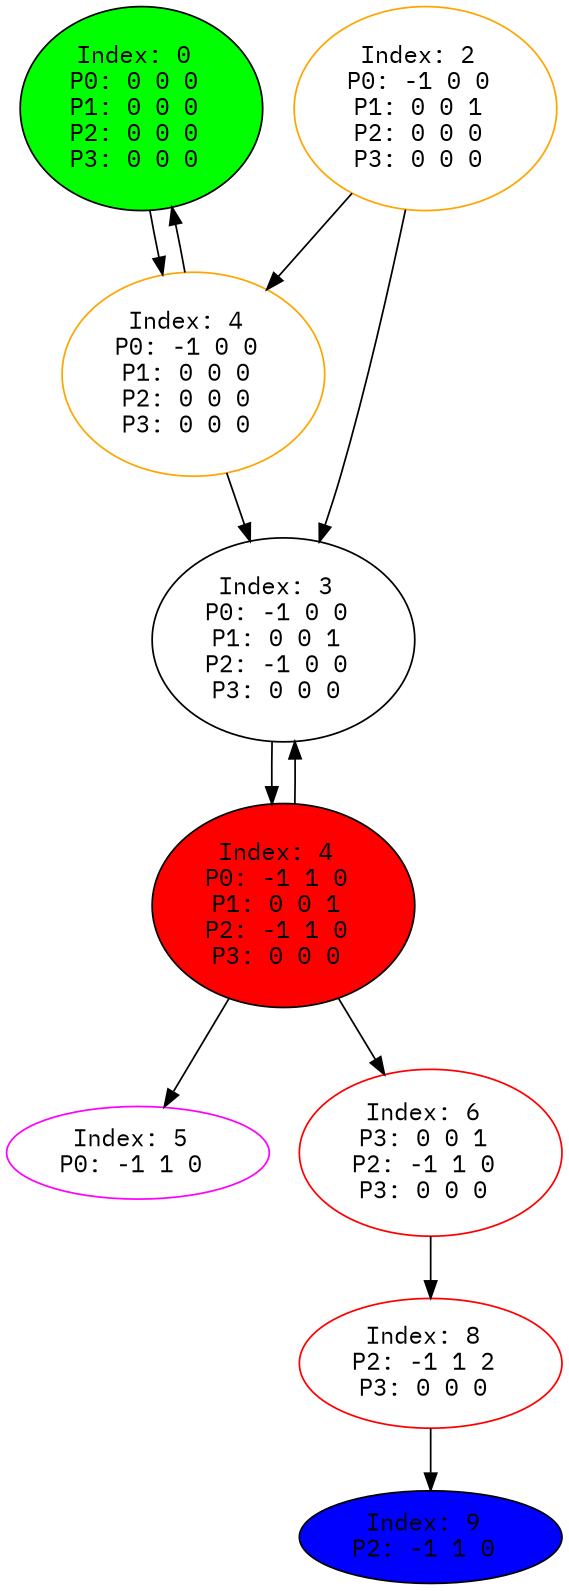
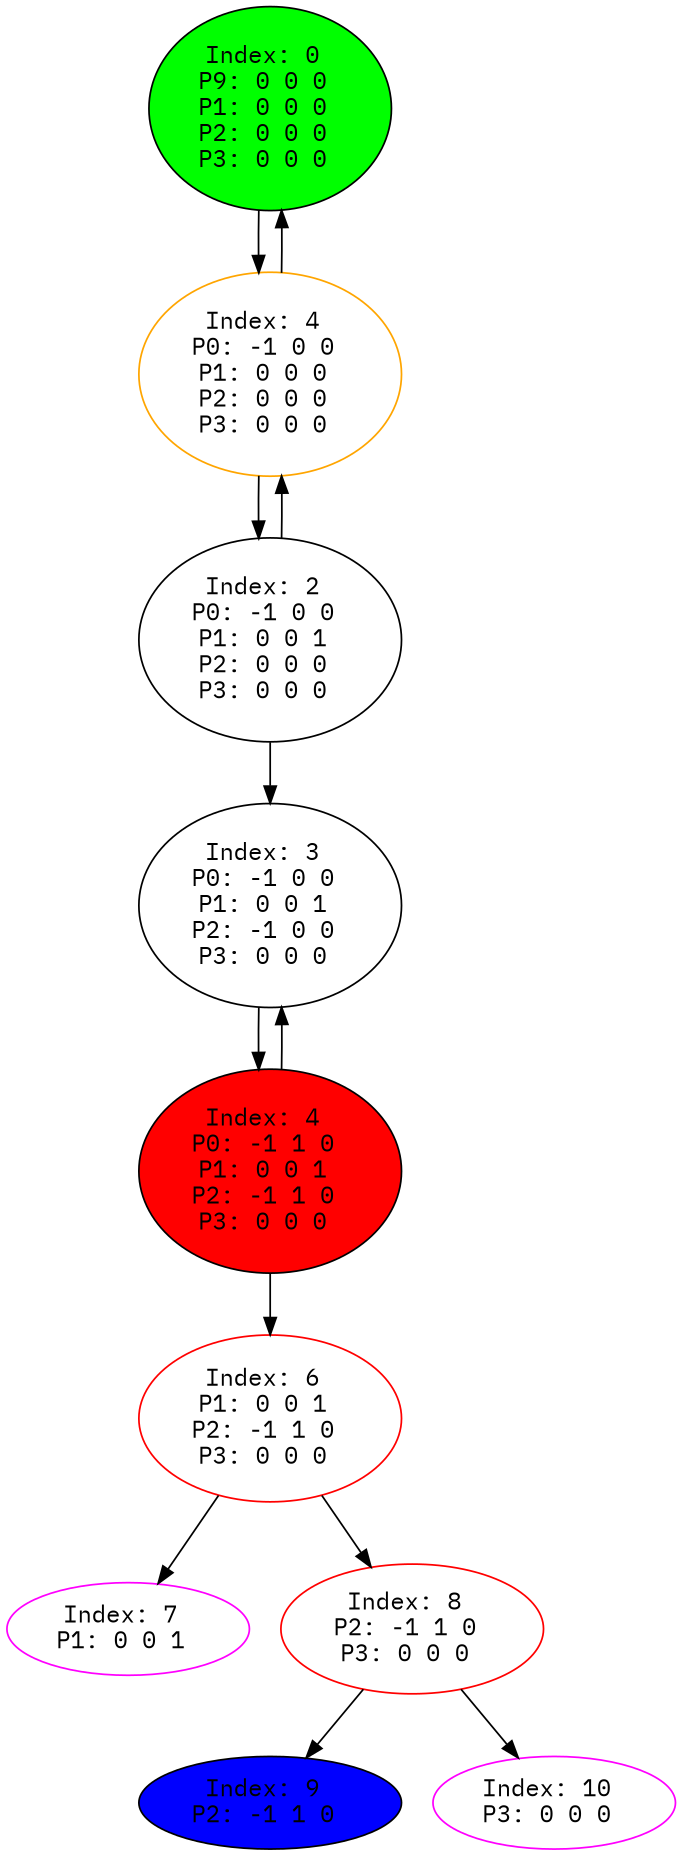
node "Index: 0 P0: 0 0 0 P1: 0 0 0 P2: 0 0 0 P3: 0 0 0": label "Index: 0 P0: 0 0 0 P1: 0 0 0 P2: 0 0 0 P3: 0 0 0" -> "Index: 0 P9: 0 0 0 P1: 0 0 0 P2: 0 0 0 P3: 0 0 0"
node "Index: 2 P0: -1 0 0 P1: 0 0 1 P2: 0 0 0 P3: 0 0 0": color orange -> black
edge "Index: 4 P0: -1 0 0 P1: 0 0 0 P2: 0 0 0 P3: 0 0 0" -> "Index: 3 P0: -1 0 0 P1: 0 0 1 P2: -1 0 0 P3: 0 0 0": now "Index: 4 P0: -1 0 0 P1: 0 0 0 P2: 0 0 0 P3: 0 0 0" -> "Index: 2 P0: -1 0 0 P1: 0 0 1 P2: 0 0 0 P3: 0 0 0"
node "Index: 5 P0: -1 1 0": removed
node "Index: 6 P3: 0 0 1 P2: -1 1 0 P3: 0 0 0": label "Index: 6 P3: 0 0 1 P2: -1 1 0 P3: 0 0 0" -> "Index: 6 P1: 0 0 1 P2: -1 1 0 P3: 0 0 0"
node "Index: 8 P2: -1 1 2 P3: 0 0 0": label "Index: 8 P2: -1 1 2 P3: 0 0 0" -> "Index: 8 P2: -1 1 0 P3: 0 0 0"
node "Index: 7 P1: 0 0 1": added
node "Index: 10 P3: 0 0 0": added
